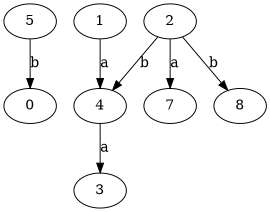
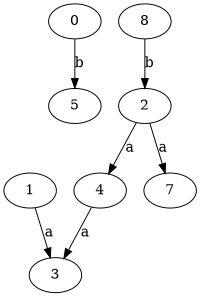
edge "5" -> "0": reversed
edge "1" -> "4": now "1" -> "3"
edge "2" -> "8": reversed
edge "2" -> "4": label "b" -> "a"
